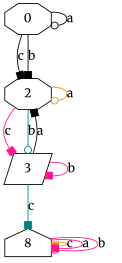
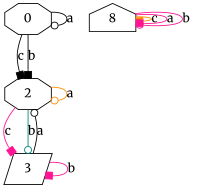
edge "3" -> "2": arrowhead box -> odot
edge "3" -> "8": removed, label "c"
